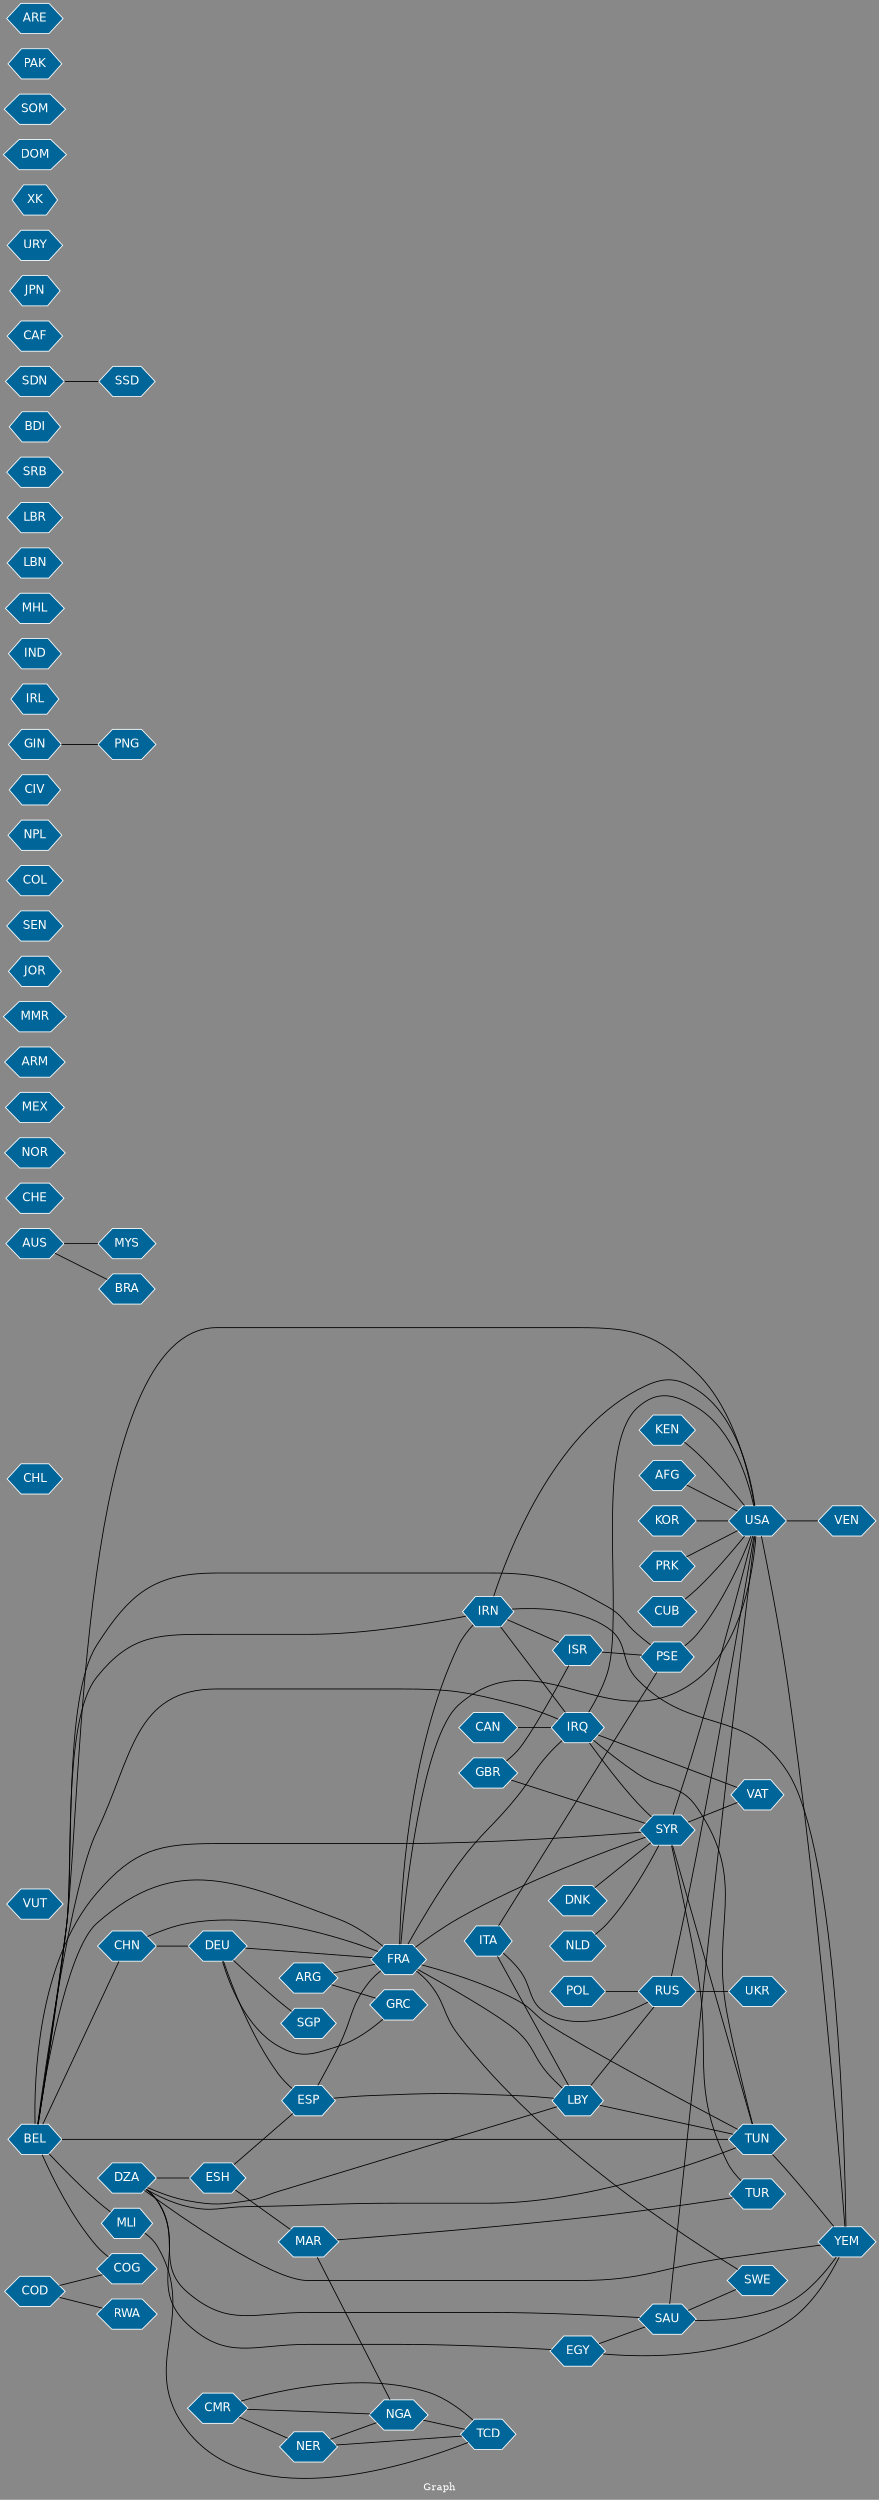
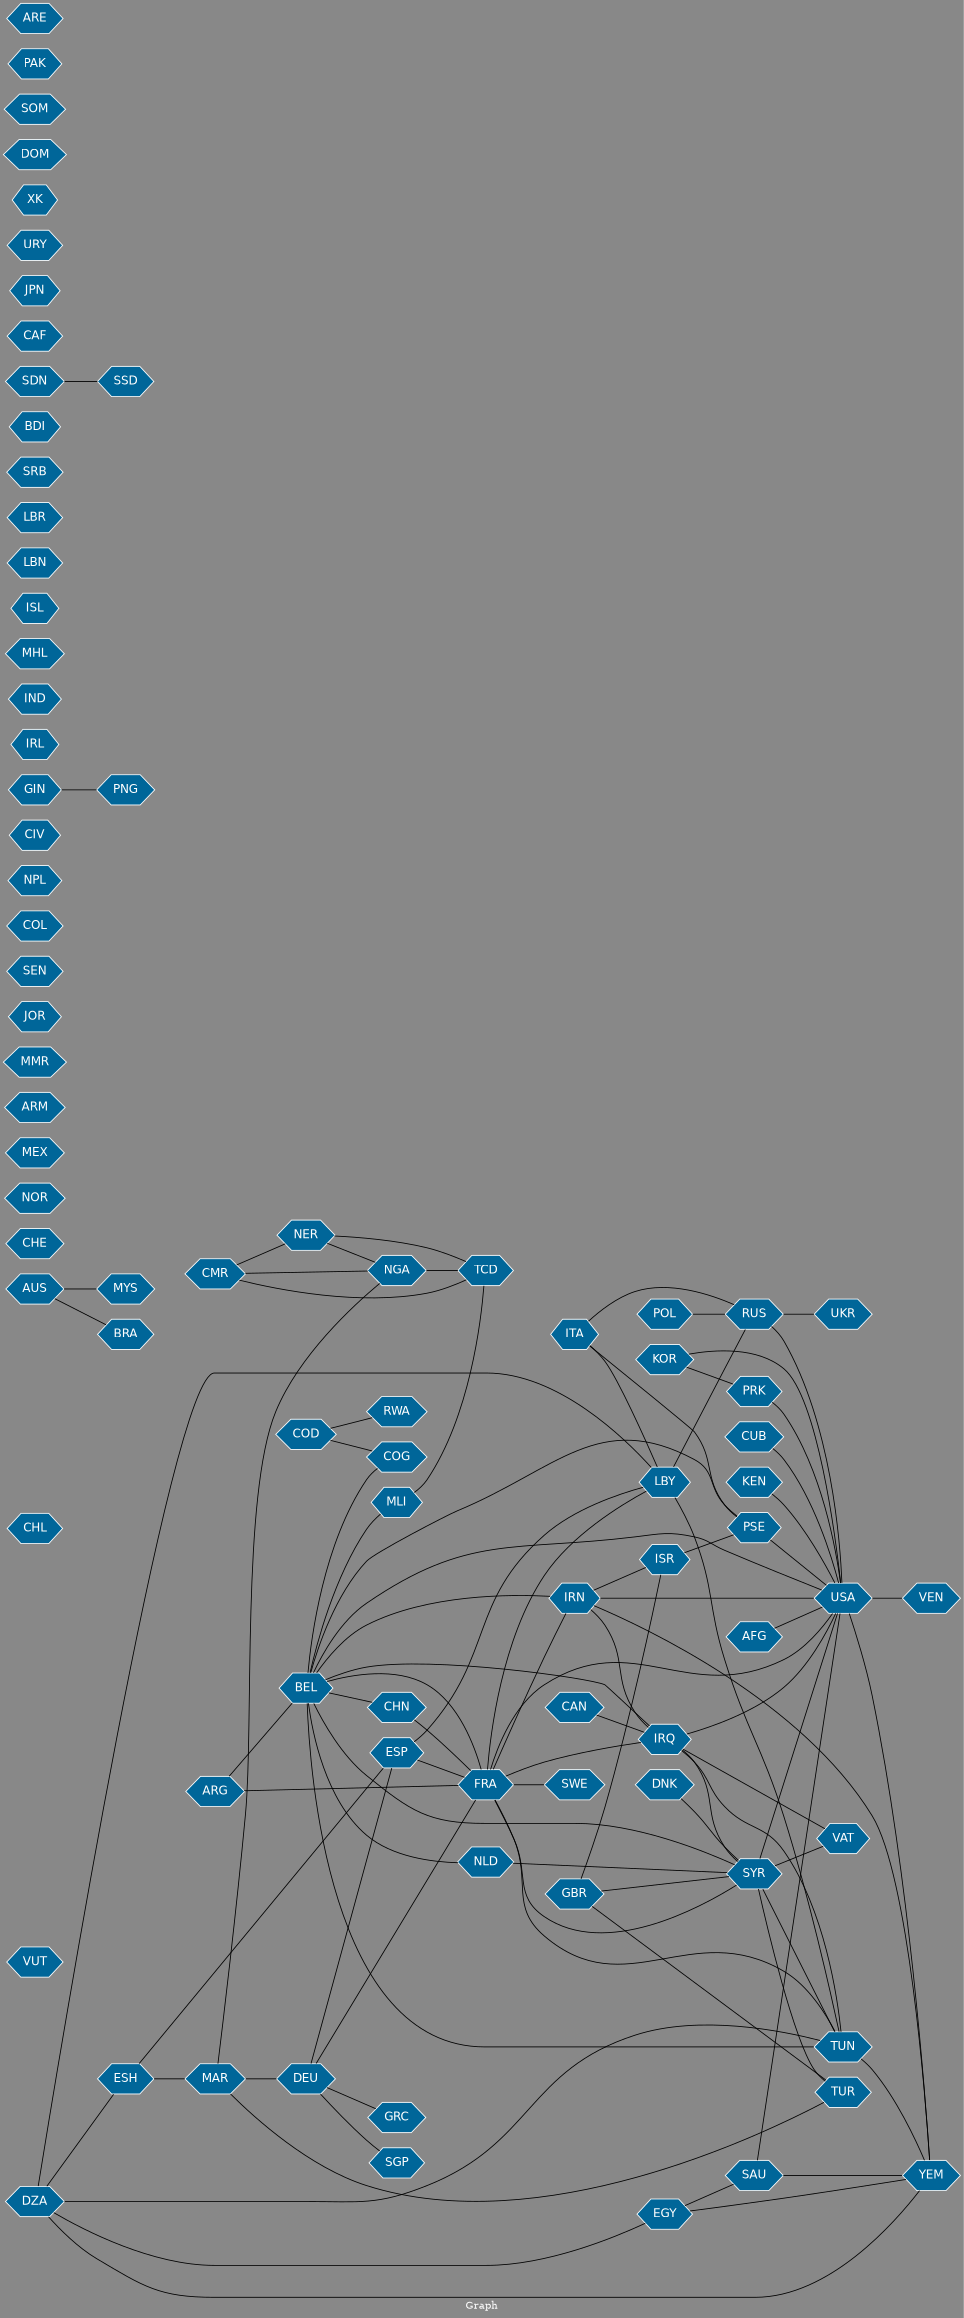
node "ISL": added
edge "KOR" -- "PRK": added
edge "BEL" -- "NLD": added
edge "CHN" -- "DEU": now "MAR" -- "DEU"
edge "ARG" -- "GRC": now "ARG" -- "BEL"
edge "GBR" -- "TUR": added
edge "SWE" -- "SAU": removed
edge "DZA" -- "SAU": removed
